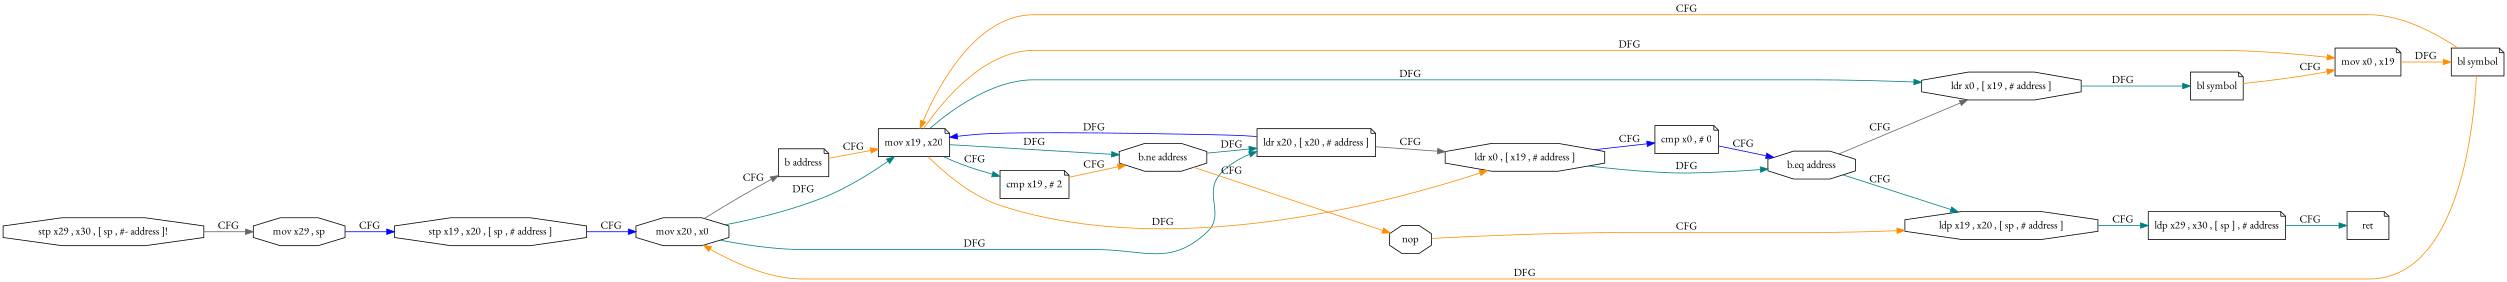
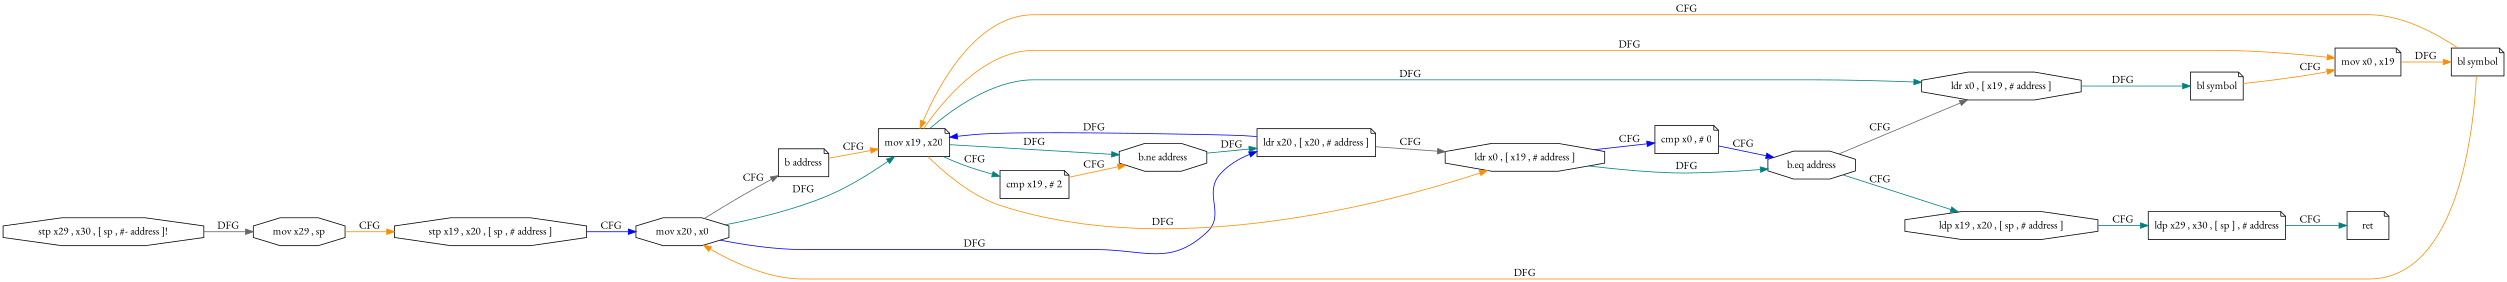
edge "stp x29 , x30 , [ sp , #- address ]!" -> "mov x29 , sp": label "CFG" -> "DFG"
edge "mov x29 , sp" -> "stp x19 , x20 , [ sp , # address ]": color blue -> darkorange
node "nop": removed
edge "mov x20 , x0" -> "ldr x20 , [ x20 , # address ]": color teal -> blue
